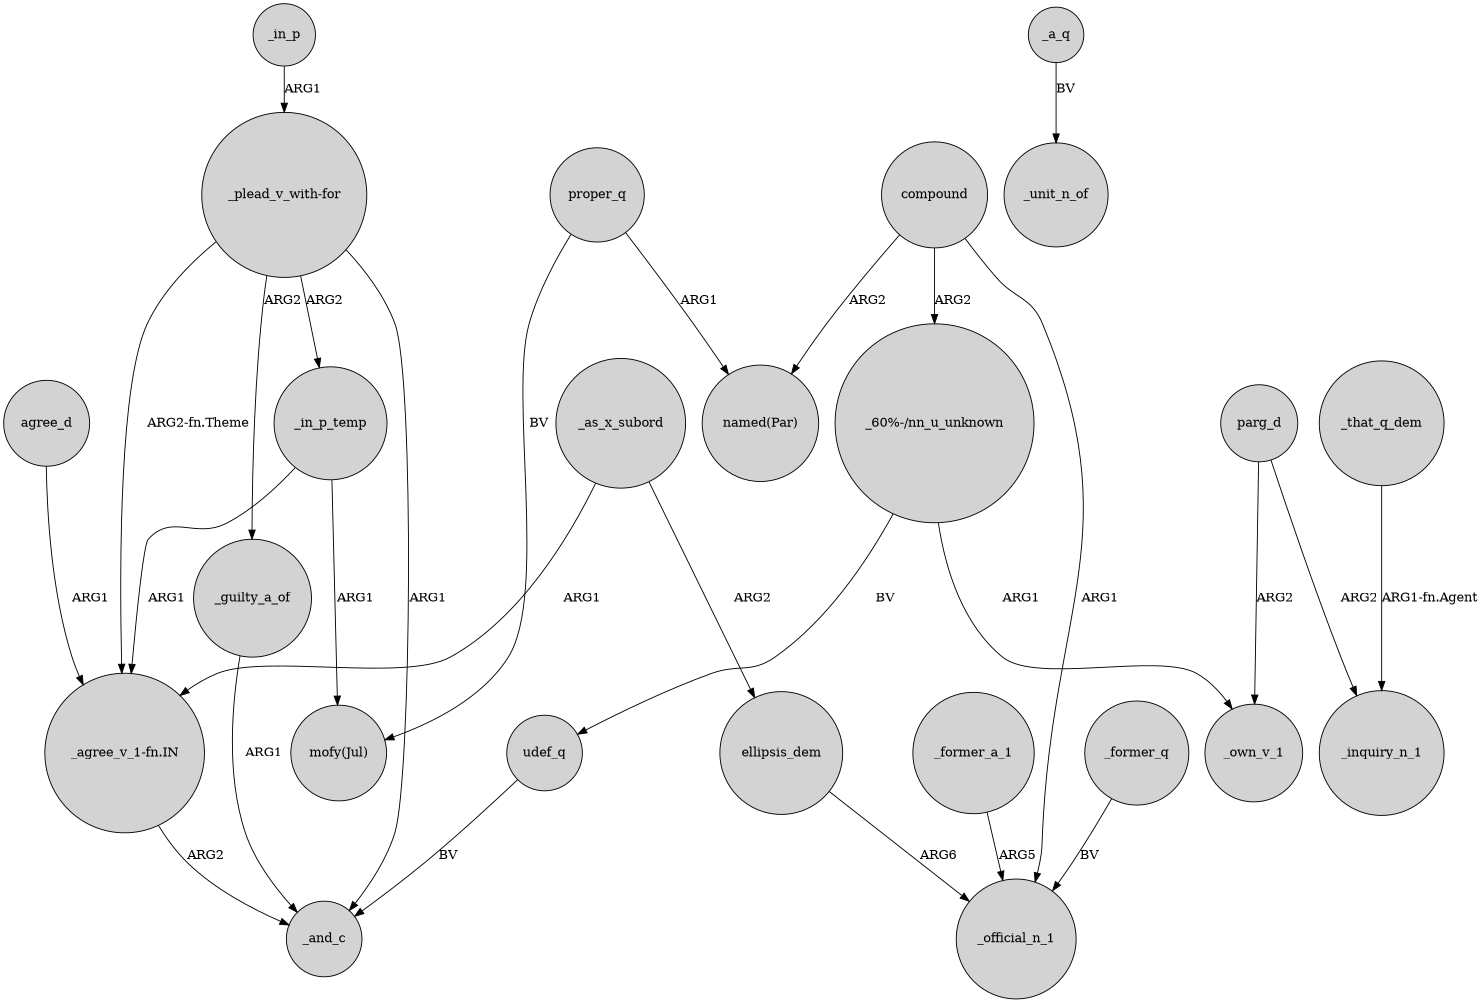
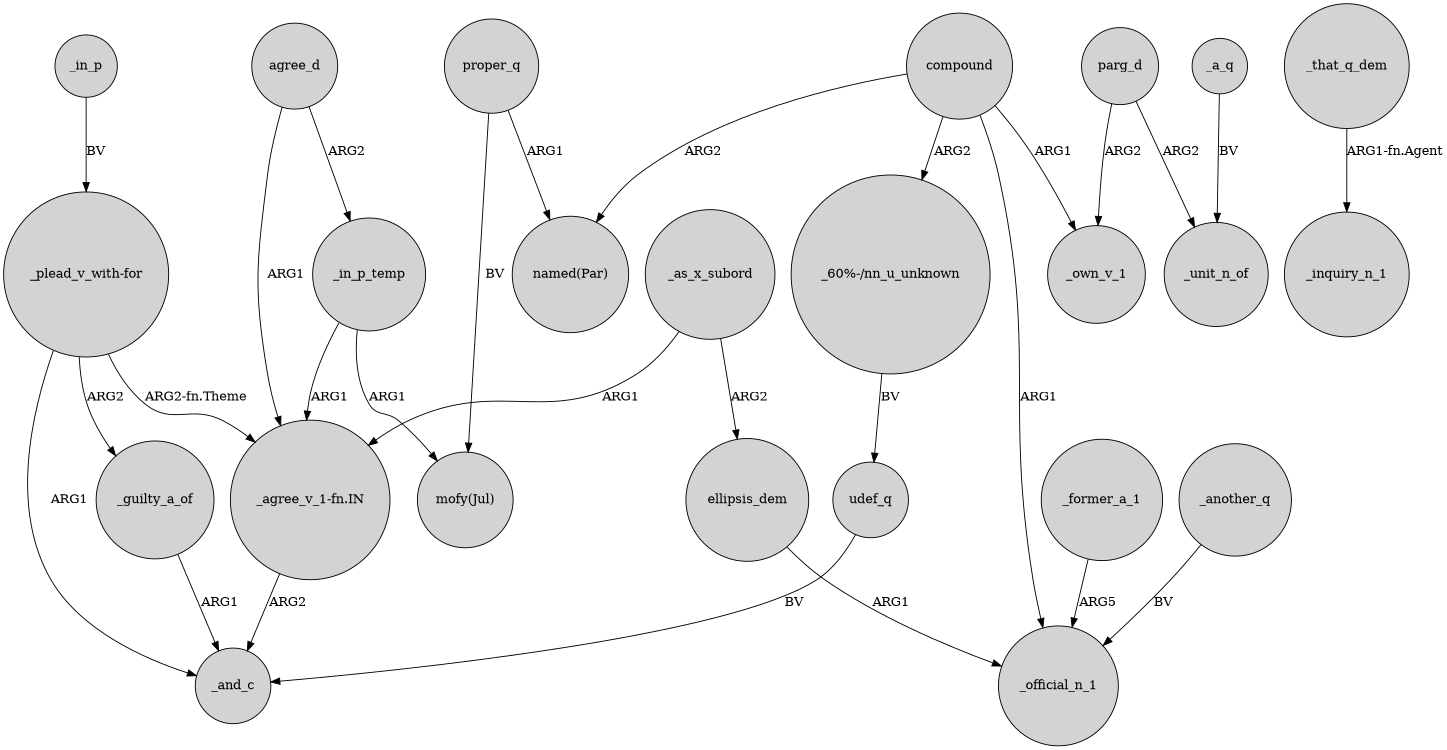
edge "_in_p" -> "_plead_v_with-for": label "ARG1" -> "BV"
edge "_plead_v_with-for" -> "_in_p_temp": now "agree_d" -> "_in_p_temp"
edge "parg_d" -> "_inquiry_n_1": now "parg_d" -> "_unit_n_of"
edge "_60%-/nn_u_unknown" -> "_own_v_1": now "compound" -> "_own_v_1"
node "_former_q": label "_former_q" -> "_another_q"
edge "ellipsis_dem" -> "_official_n_1": label "ARG6" -> "ARG1"
